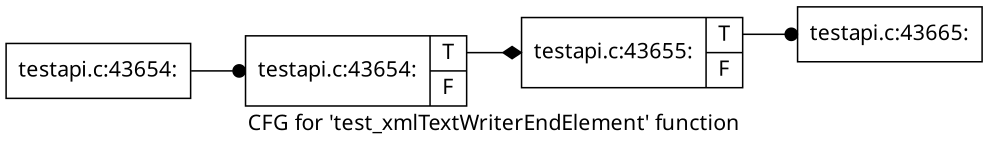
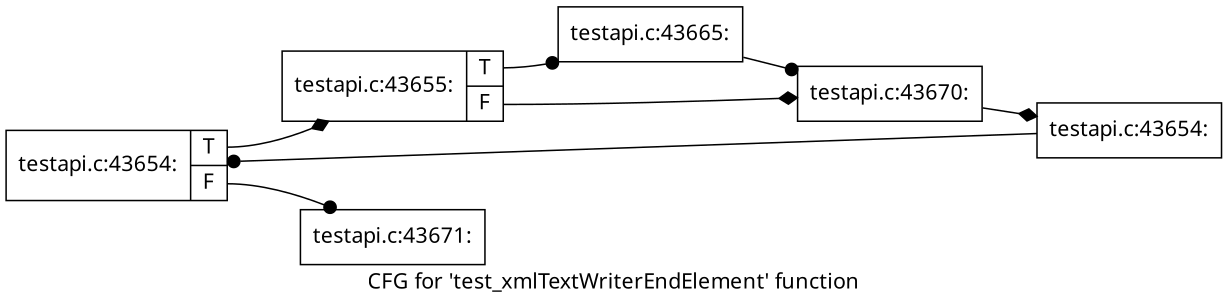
node "testapi.c:43670:": added
node "testapi.c:43671:": added
